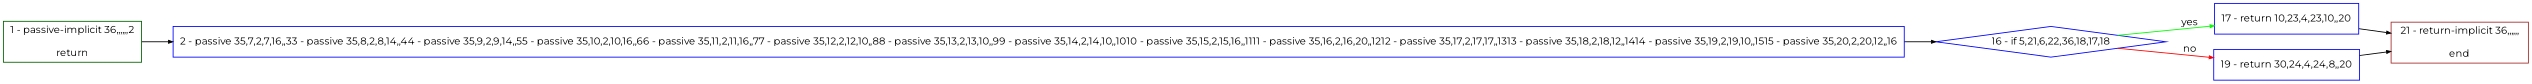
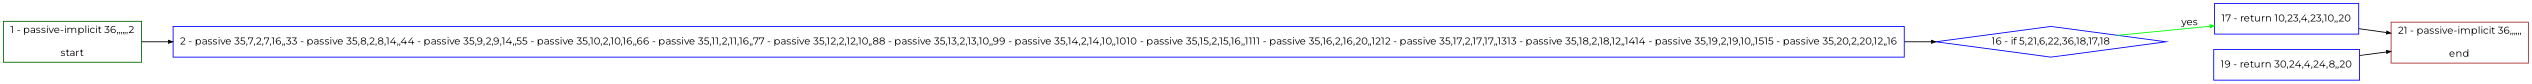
node "1 - passive-implicit 36,,,,,,2 return": label "1 - passive-implicit 36,,,,,,2 return" -> "1 - passive-implicit 36,,,,,,2 start"
node "21 - return-implicit 36,,,,,, end": label "21 - return-implicit 36,,,,,, end" -> "21 - passive-implicit 36,,,,,, end"
edge "16 - if 5,21,6,22,36,18,17,18" -> "19 - return 30,24,4,24,8,,20": removed, label "no"
